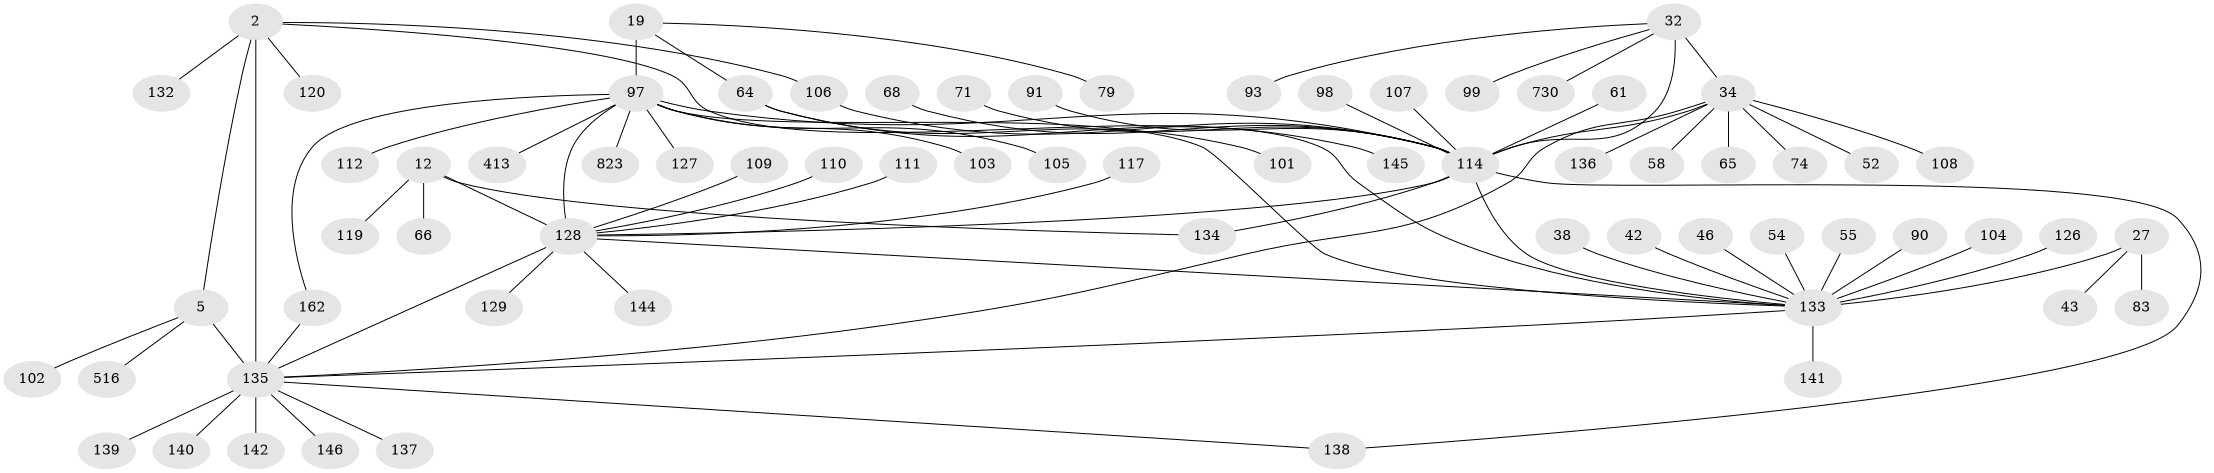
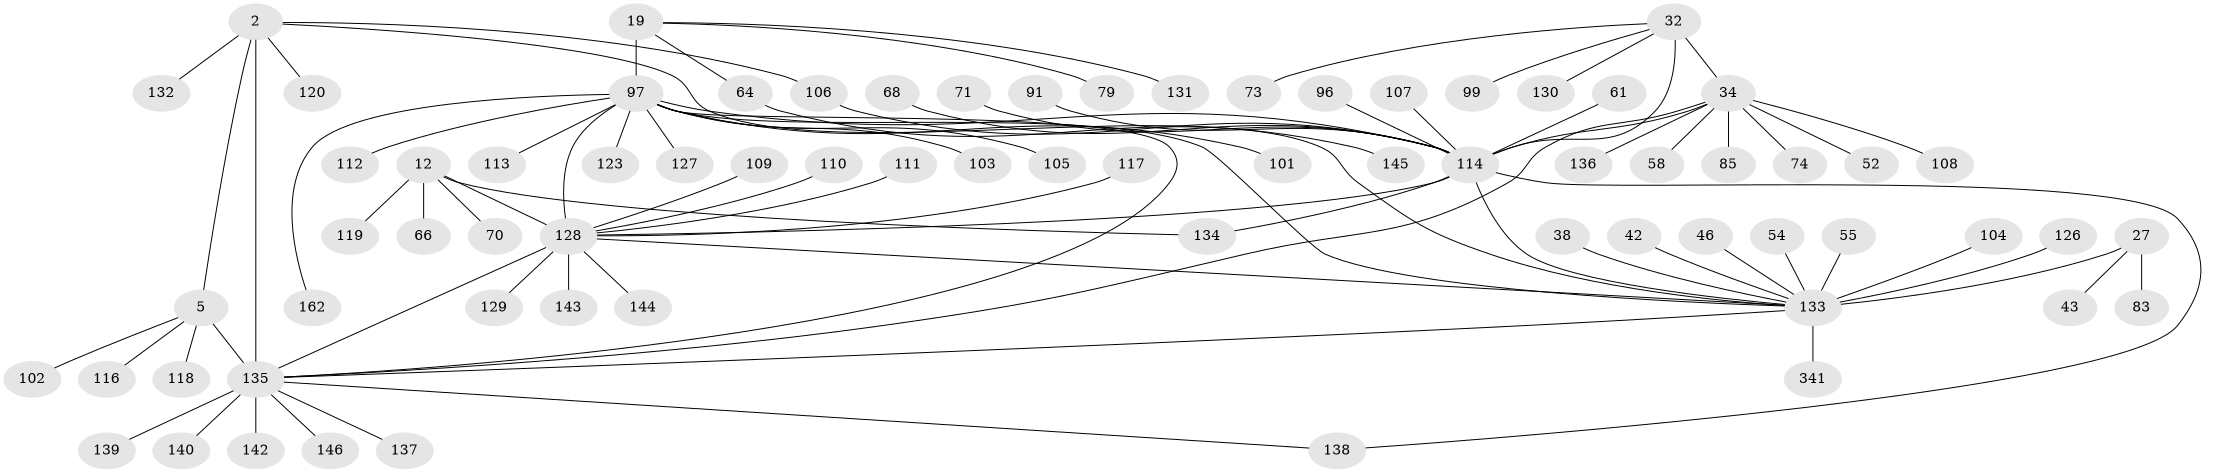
node "131": added
node "93": label "93" -> "73"
node "98": label "98" -> "96"
node "730": label "730" -> "130"
edge "64" -- "101": now "97" -- "101"
node "413": label "413" -> "113"
node "823": label "823" -> "123"
node "65": label "65" -> "85"
node "70": added
node "90": removed
node "143": added
edge "162" -- "135": now "97" -- "135"
node "516": label "516" -> "116"
node "118": added
node "141": label "141" -> "341"
